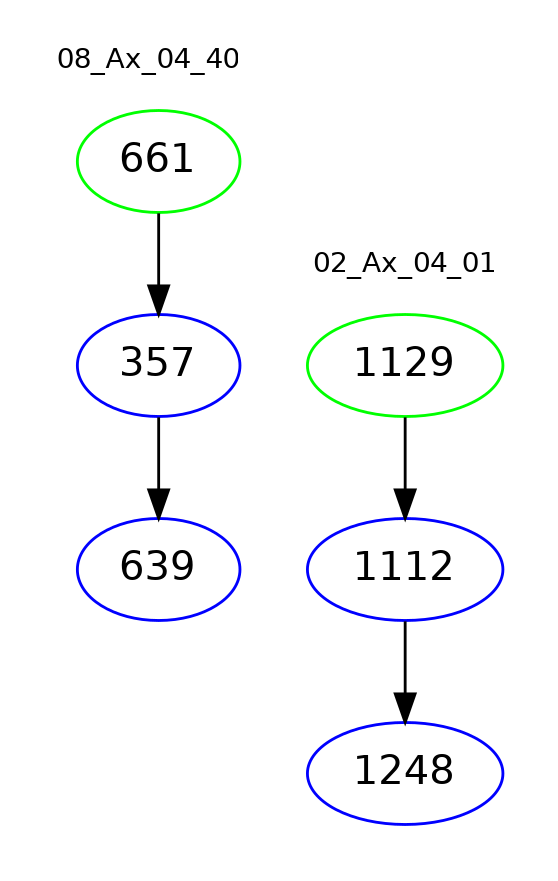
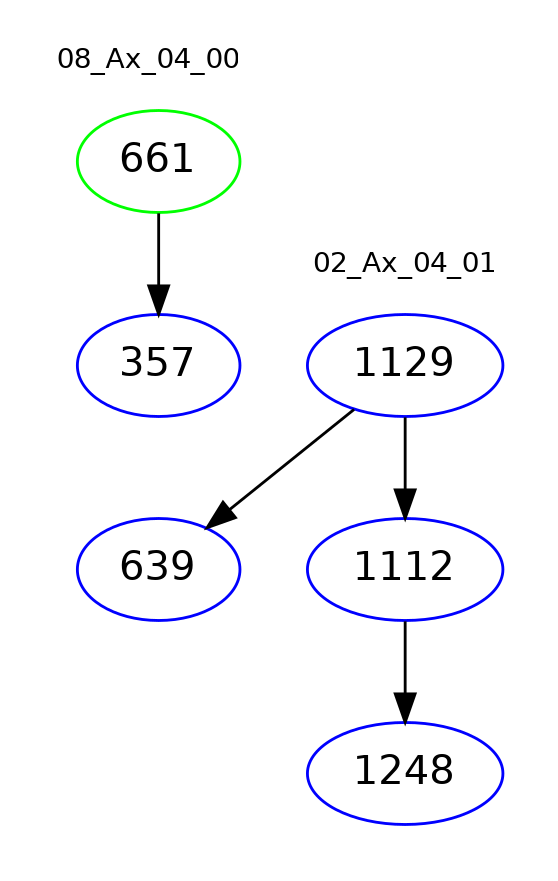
cluster "08_Ax_04_40": label "08_Ax_04_40" -> "08_Ax_04_00"
node "1129": color green -> blue
edge "357" -> "639": now "1129" -> "639"
